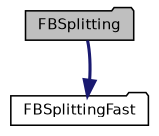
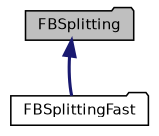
edge "FBSplitting" -> "FBSplittingFast": reversed
